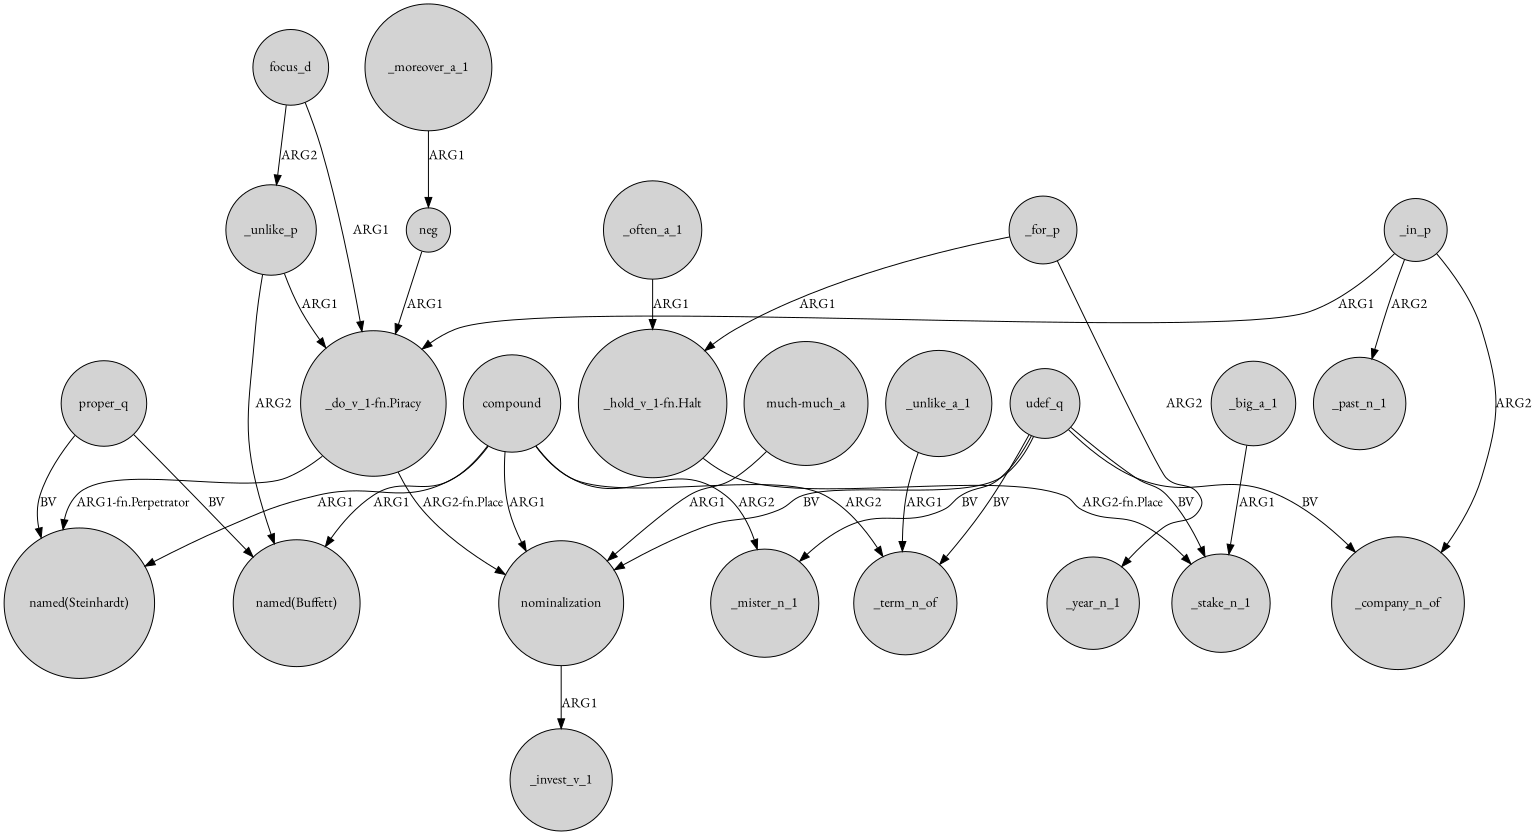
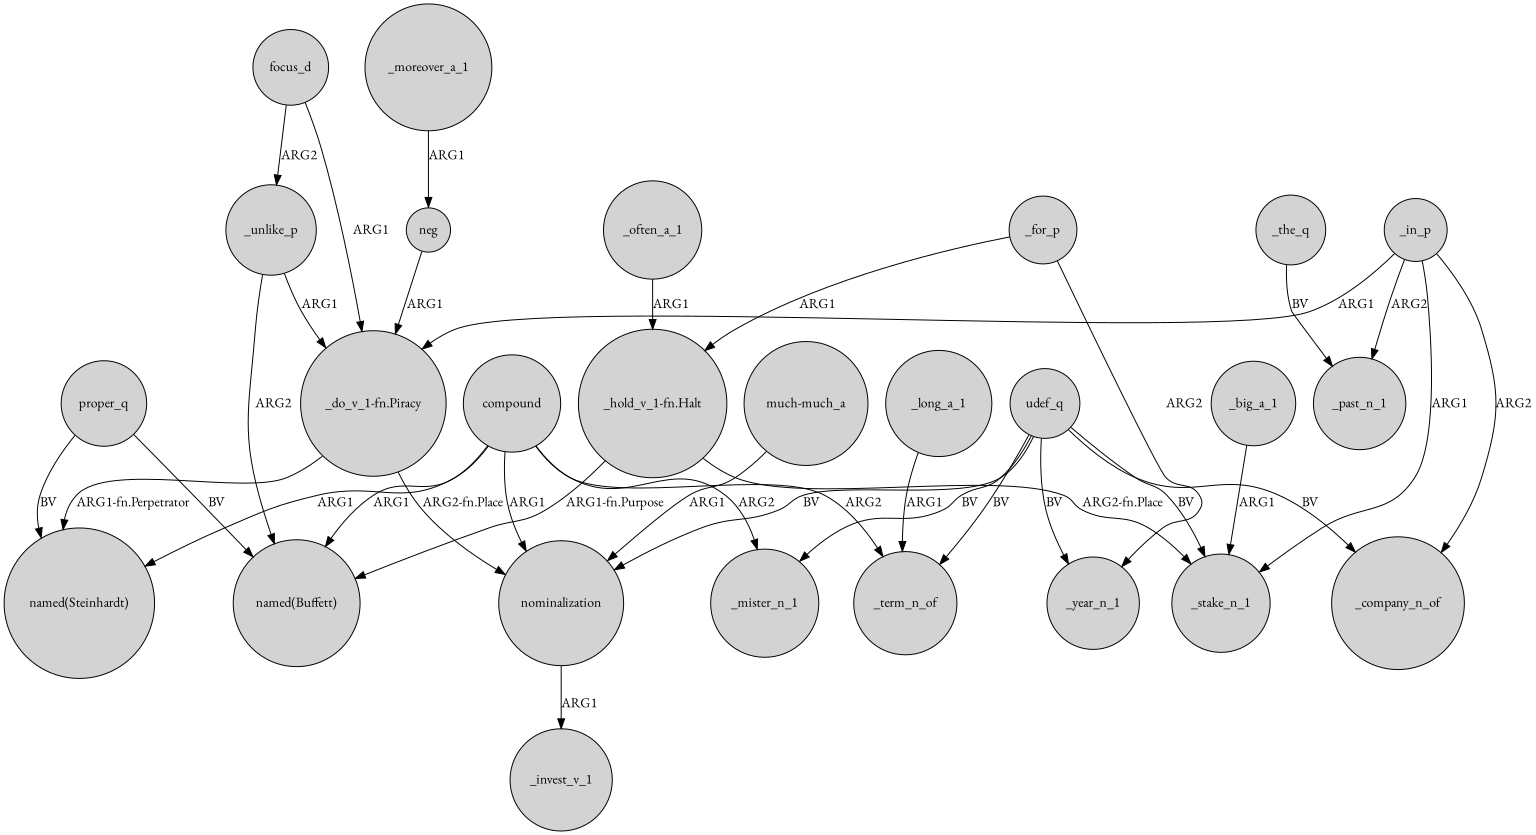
node "_the_q": added
node "_unlike_a_1": label "_unlike_a_1" -> "_long_a_1"
edge "_in_p" -> "_stake_n_1": added, label "ARG1"
edge "udef_q" -> "_year_n_1": added, label "BV"
edge "_hold_v_1-fn.Halt" -> "named(Buffett)": added, label "ARG1-fn.Purpose"
